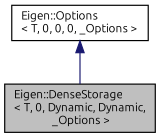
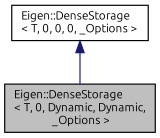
node "Eigen::Options < T, 0, 0, 0, _Options >": label "Eigen::Options < T, 0, 0, 0, _Options >" -> "Eigen::DenseStorage < T, 0, 0, 0, _Options >"
